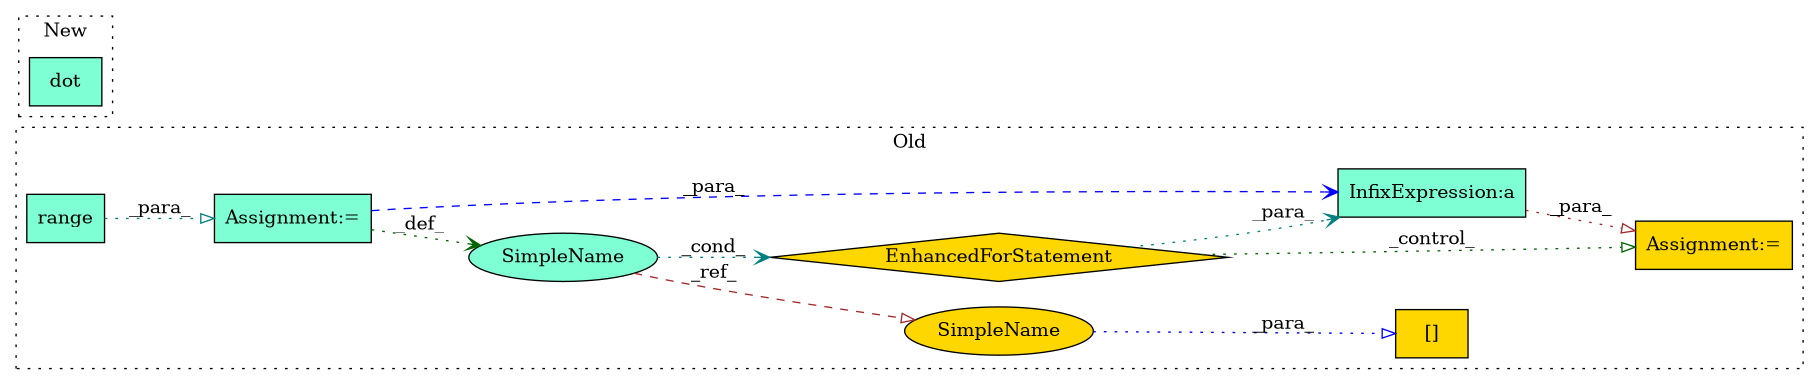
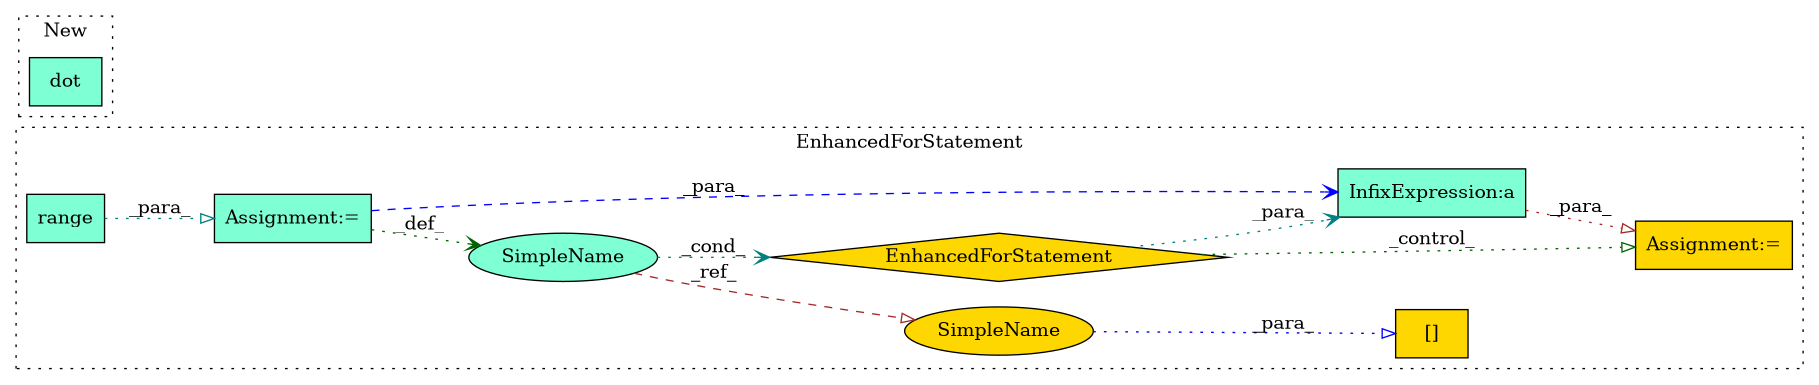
cluster "Old": label "Old" -> "EnhancedForStatement"
